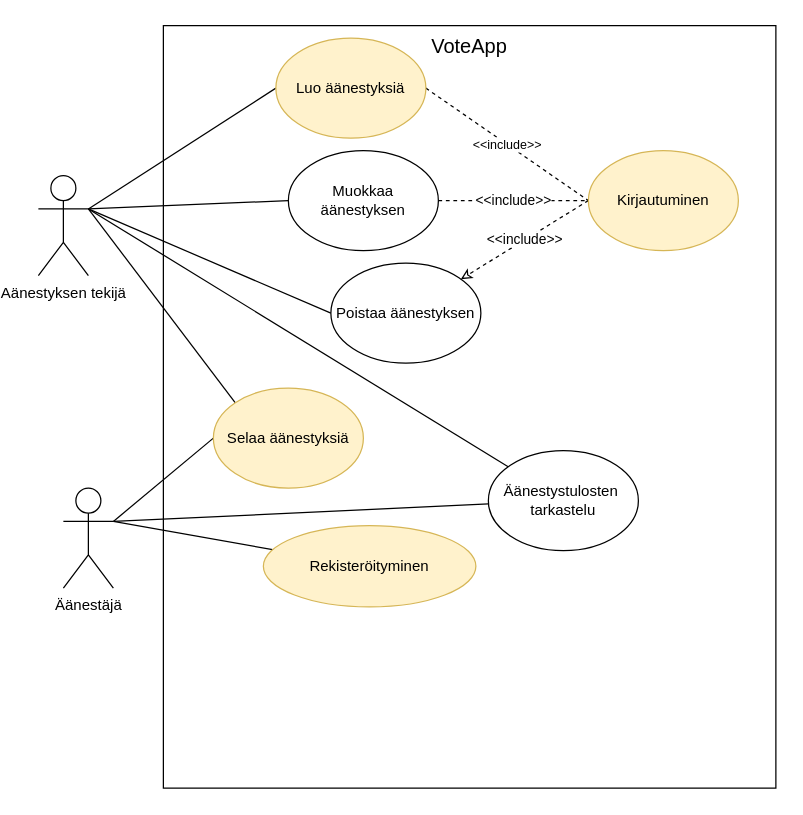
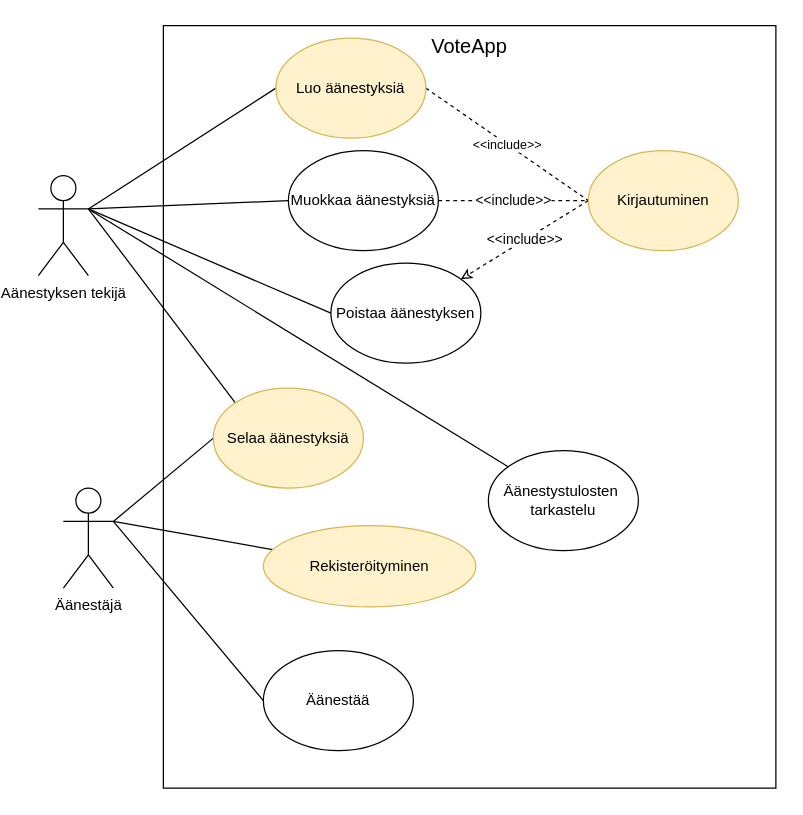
node "Muokkaa äänestyksen": label "Muokkaa äänestyksen" -> "Muokkaa äänestyksiä"
edge "Äänestystulosten tarkastelu" -- "Äänestäjä": removed
edge "Äänestäjä" -- "Äänestää": added
node "Äänestää": added
